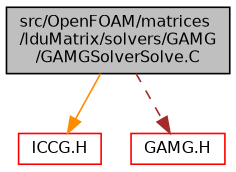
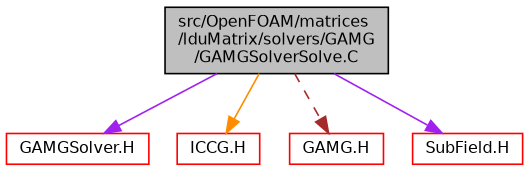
node "GAMGSolver.H": added
node "SubField.H": added
